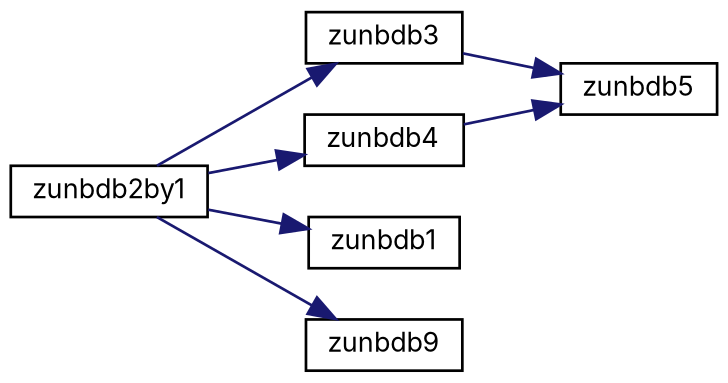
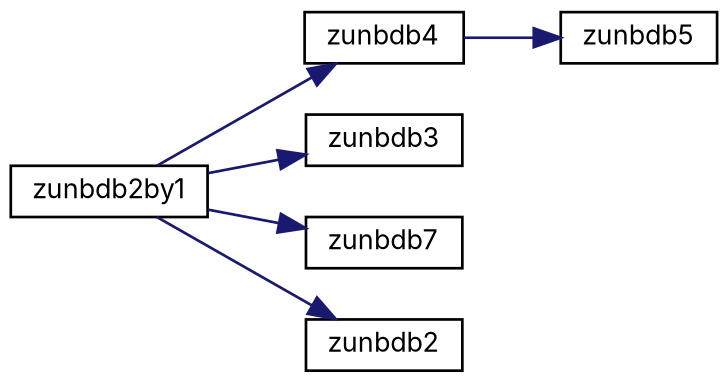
edge "zunbdb3" -> "zunbdb5": removed
node "zunbdb1": label "zunbdb1" -> "zunbdb7"
node "zunbdb9": label "zunbdb9" -> "zunbdb2"
